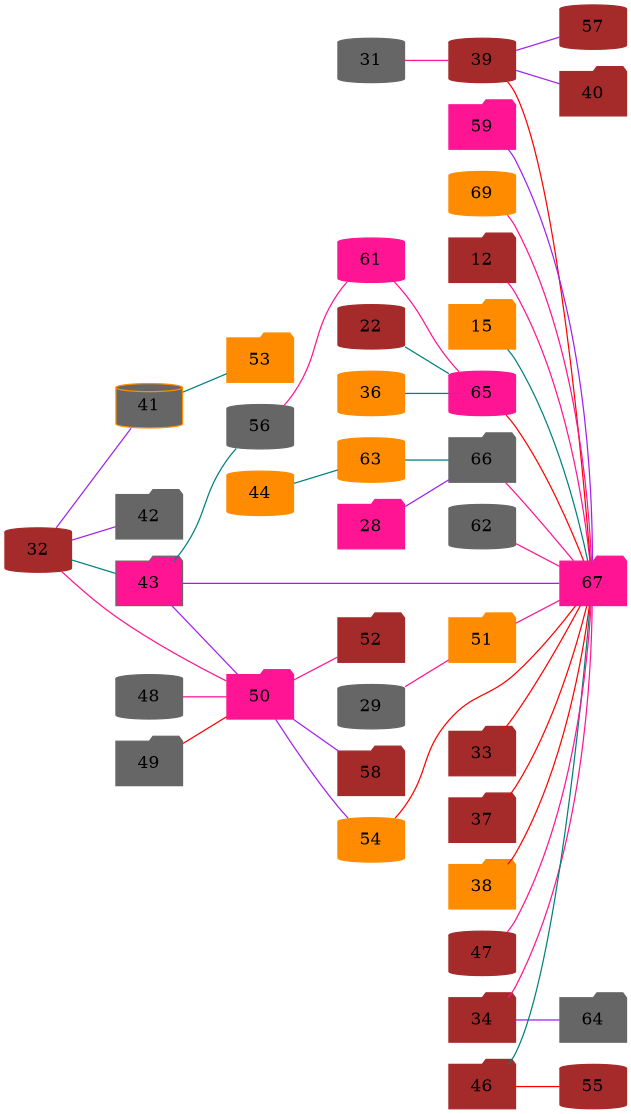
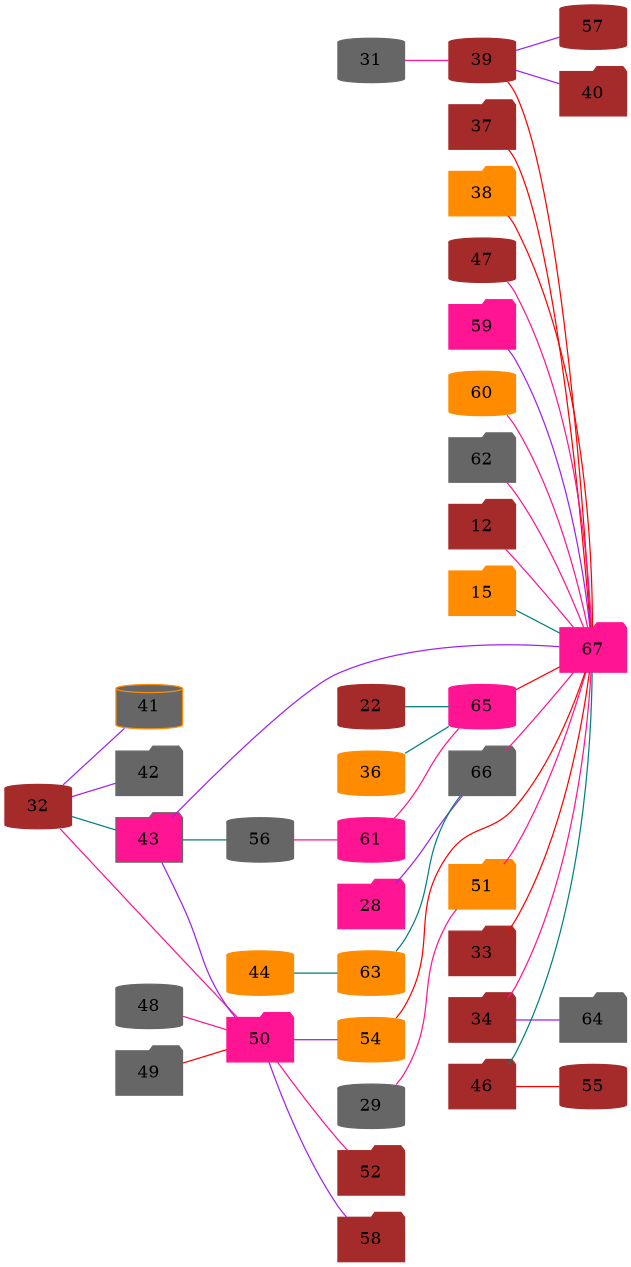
node "69": label "69" -> "60"
node "53": removed
node "62": shape cylinder -> folder
